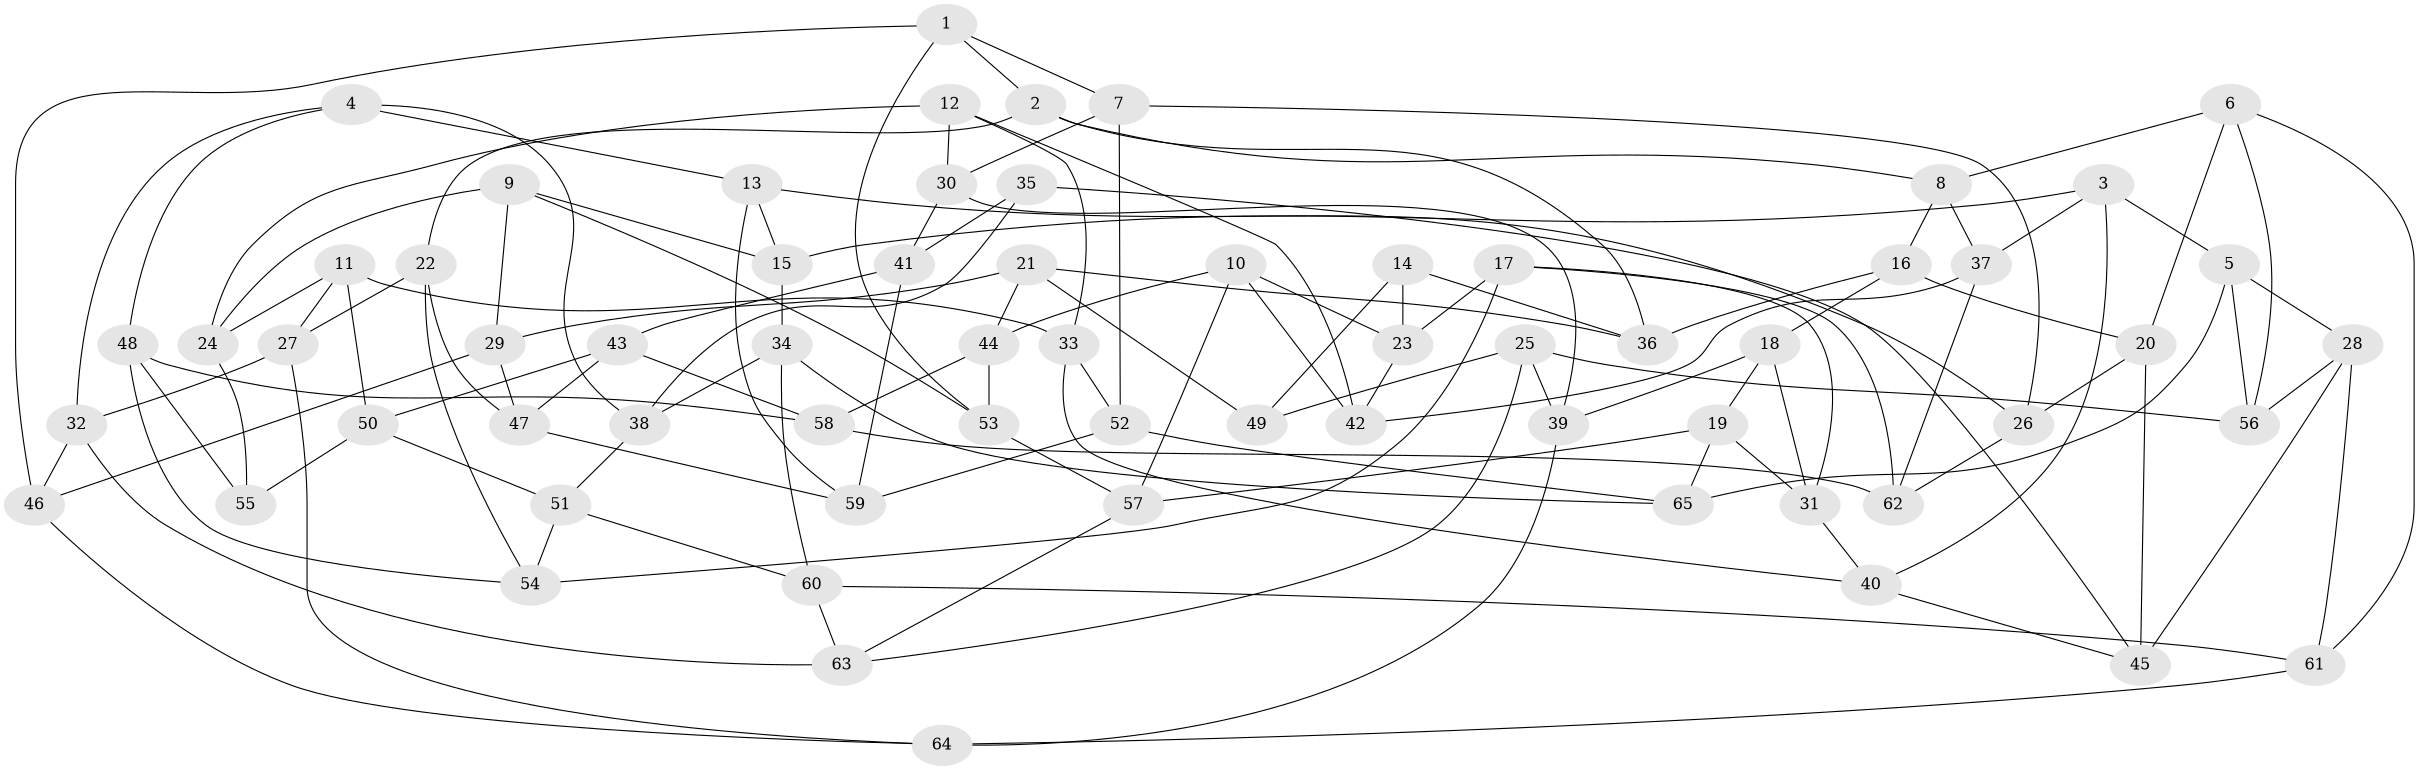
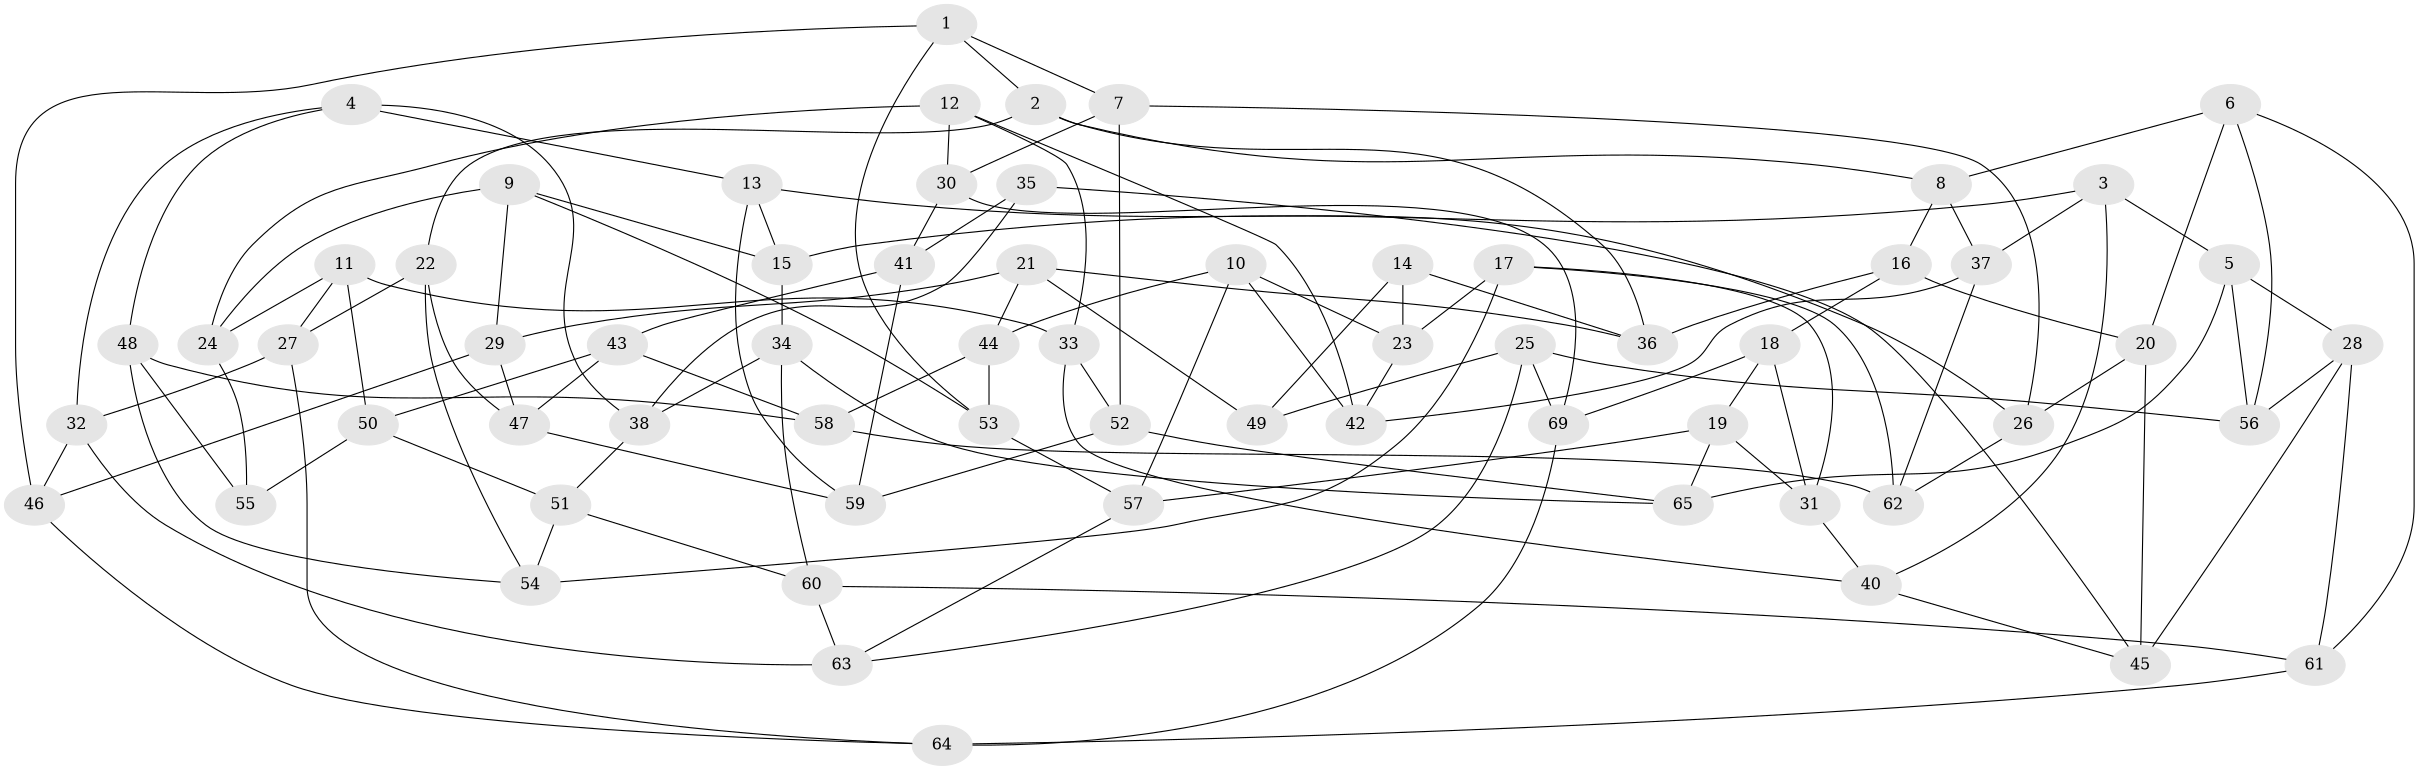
node "39": label "39" -> "69"
